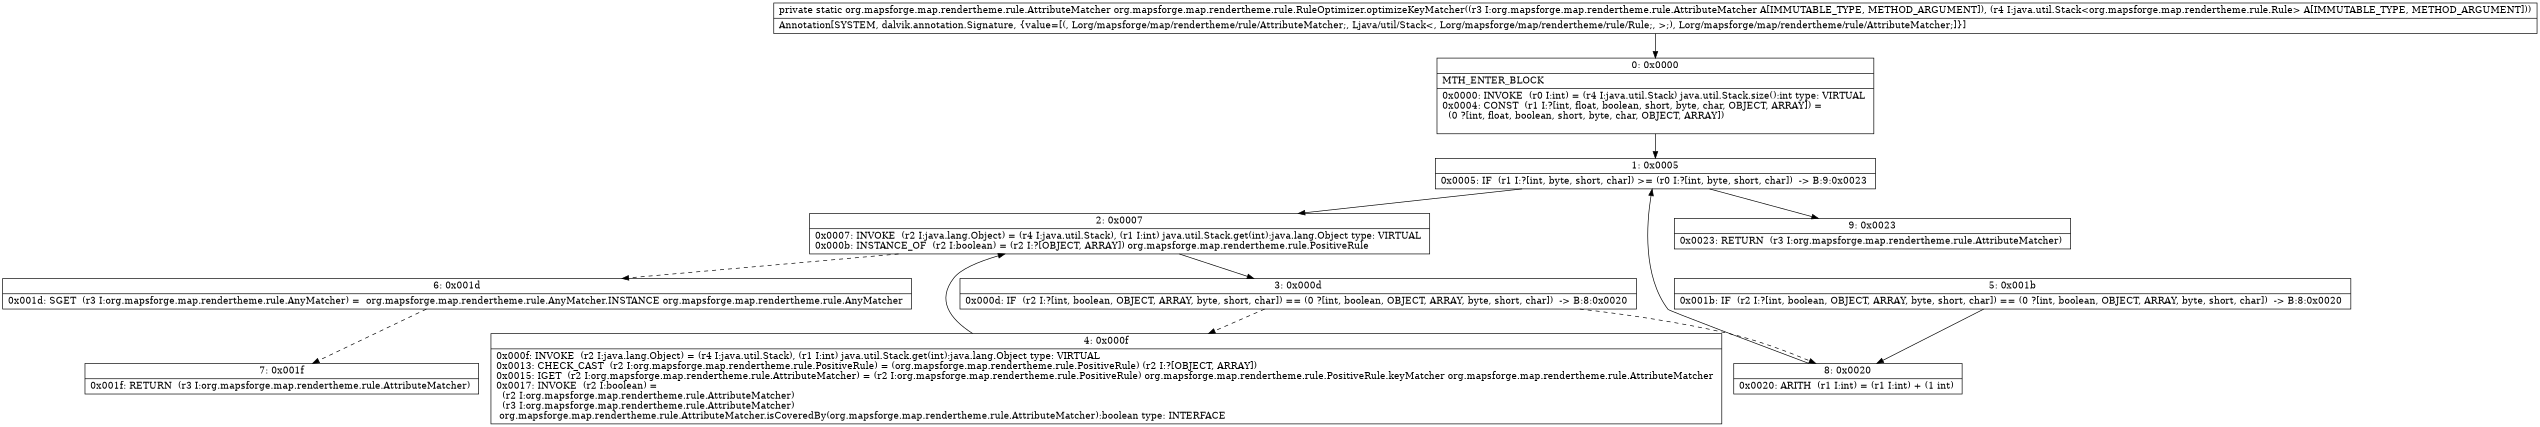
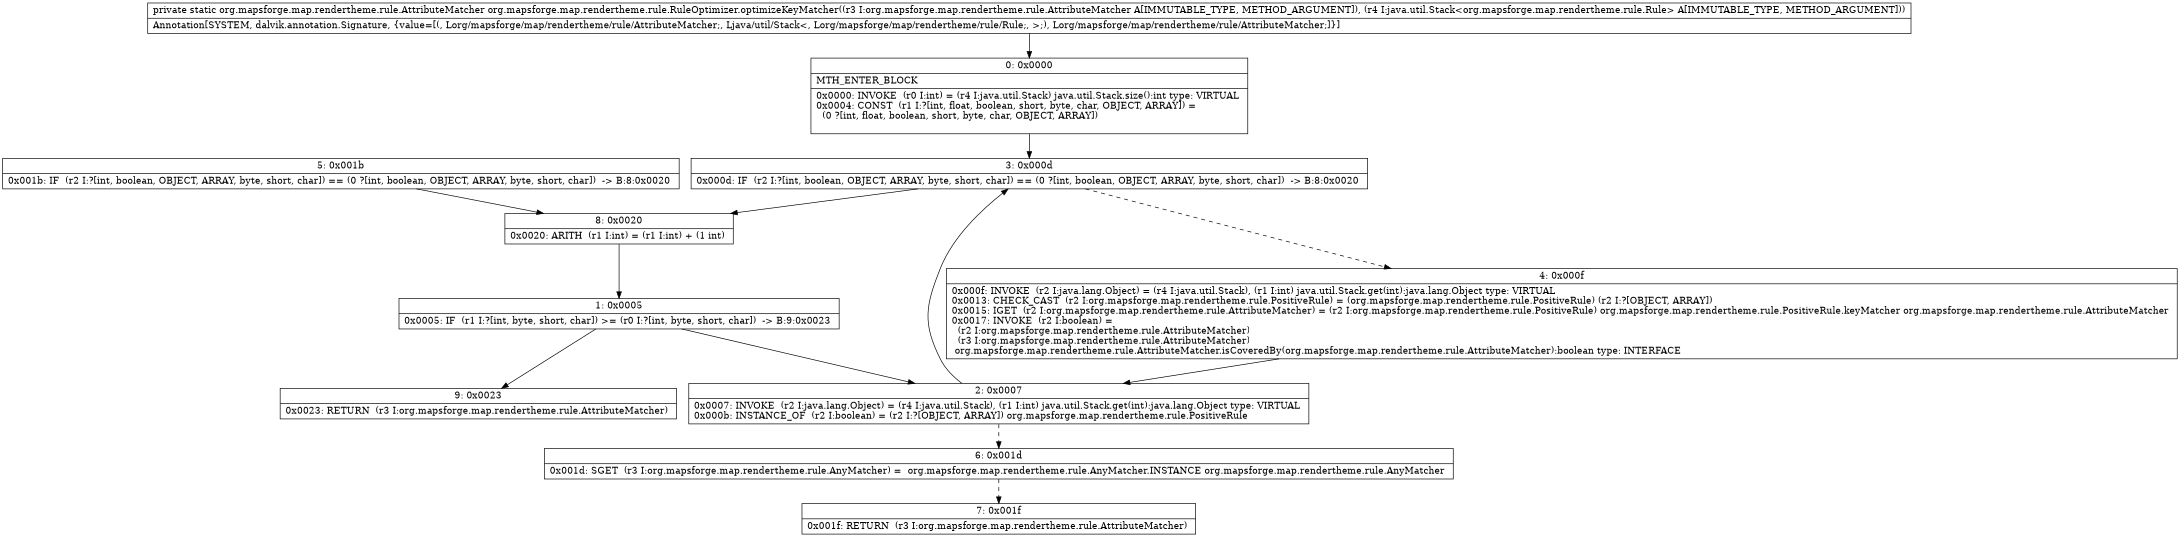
edge "0: 0x0000" -> "1: 0x0005": now "0: 0x0000" -> "3: 0x000d"
edge "3: 0x000d" -> "8: 0x0020": style dashed -> solid
